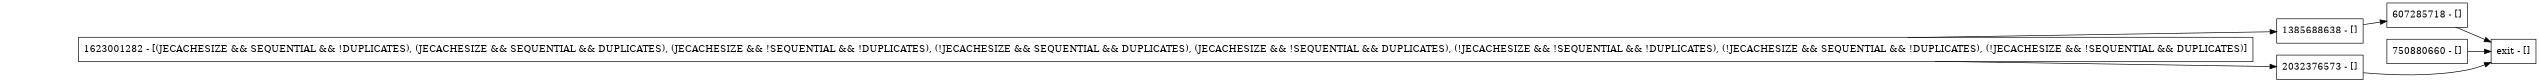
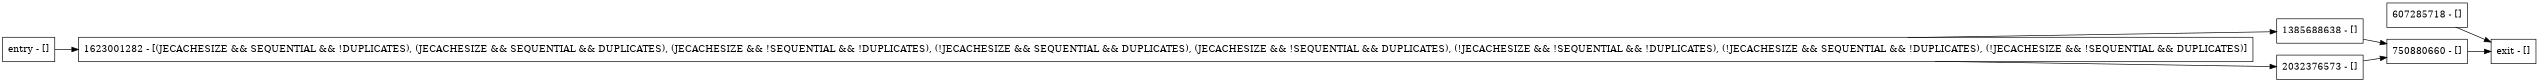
edge "1385688638 - []" -> "607285718 - []": now "1385688638 - []" -> "750880660 - []"
node "entry - []": added
edge "2032376573 - []" -> "exit - []": now "2032376573 - []" -> "750880660 - []"
